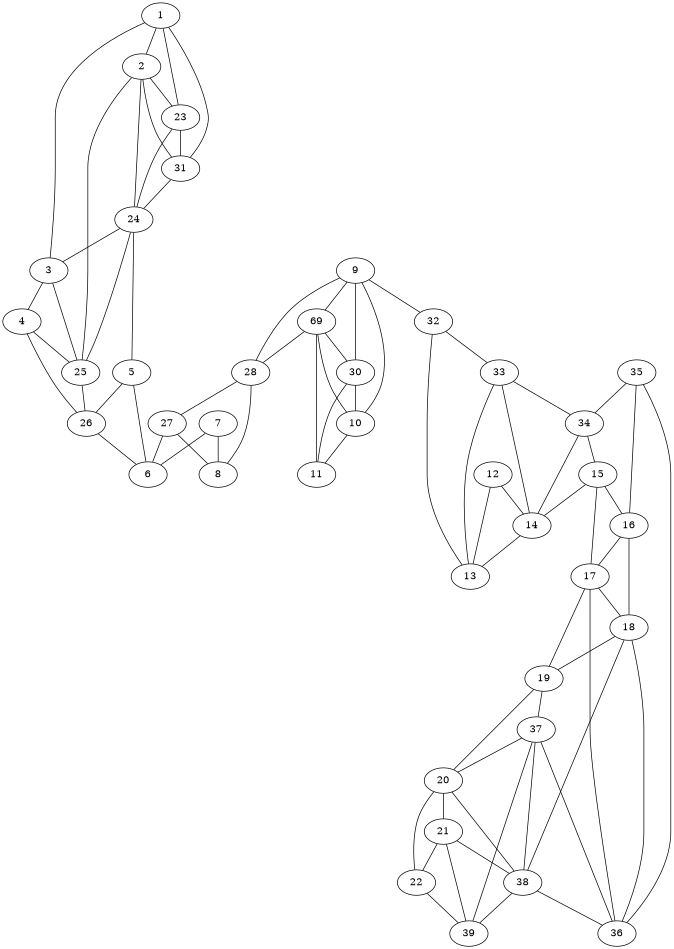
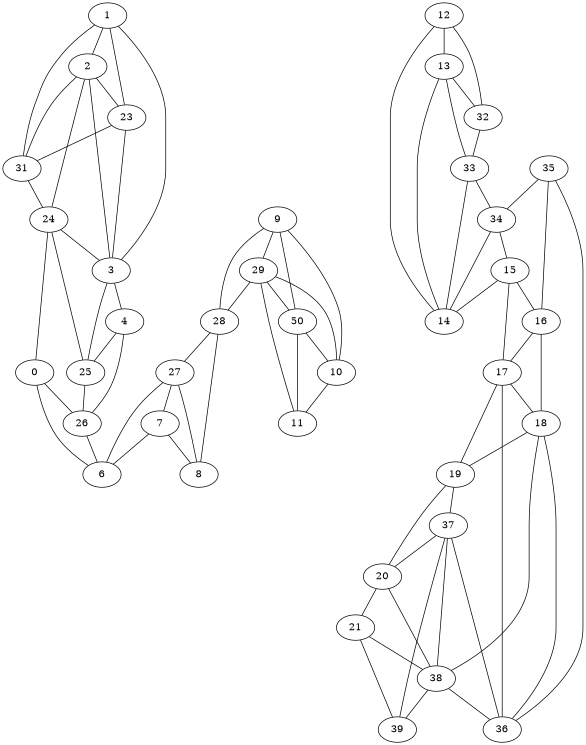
edge "23" -- "24": now "23" -- "3"
edge "2" -- "25": now "2" -- "3"
edge "9" -- "32": now "12" -- "32"
node "69": label "69" -> "29"
node "5": label "5" -> "0"
node "30": label "30" -> "50"
edge "27" -- "7": added
node "22": removed
